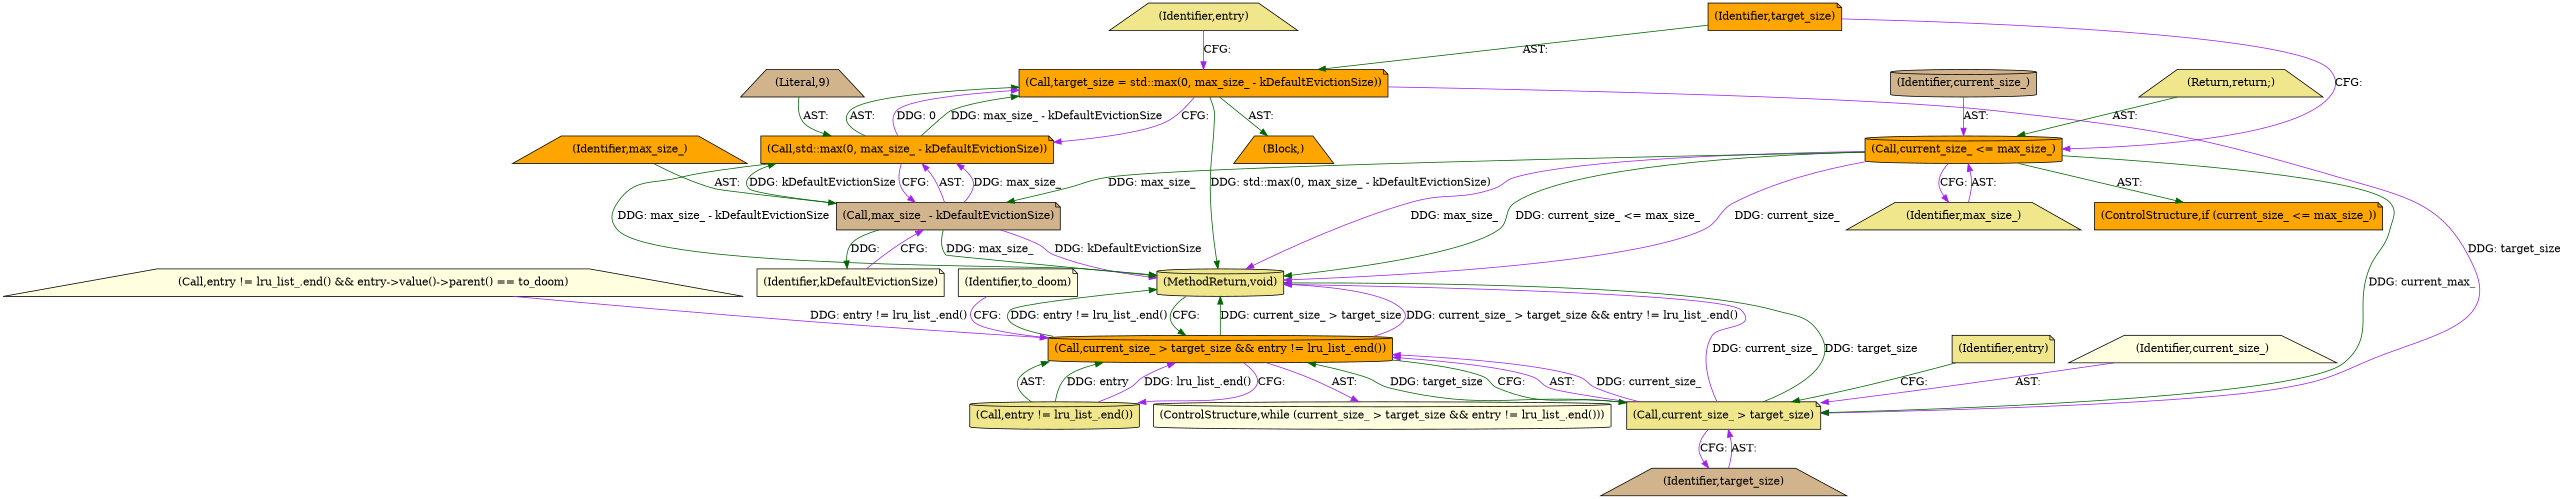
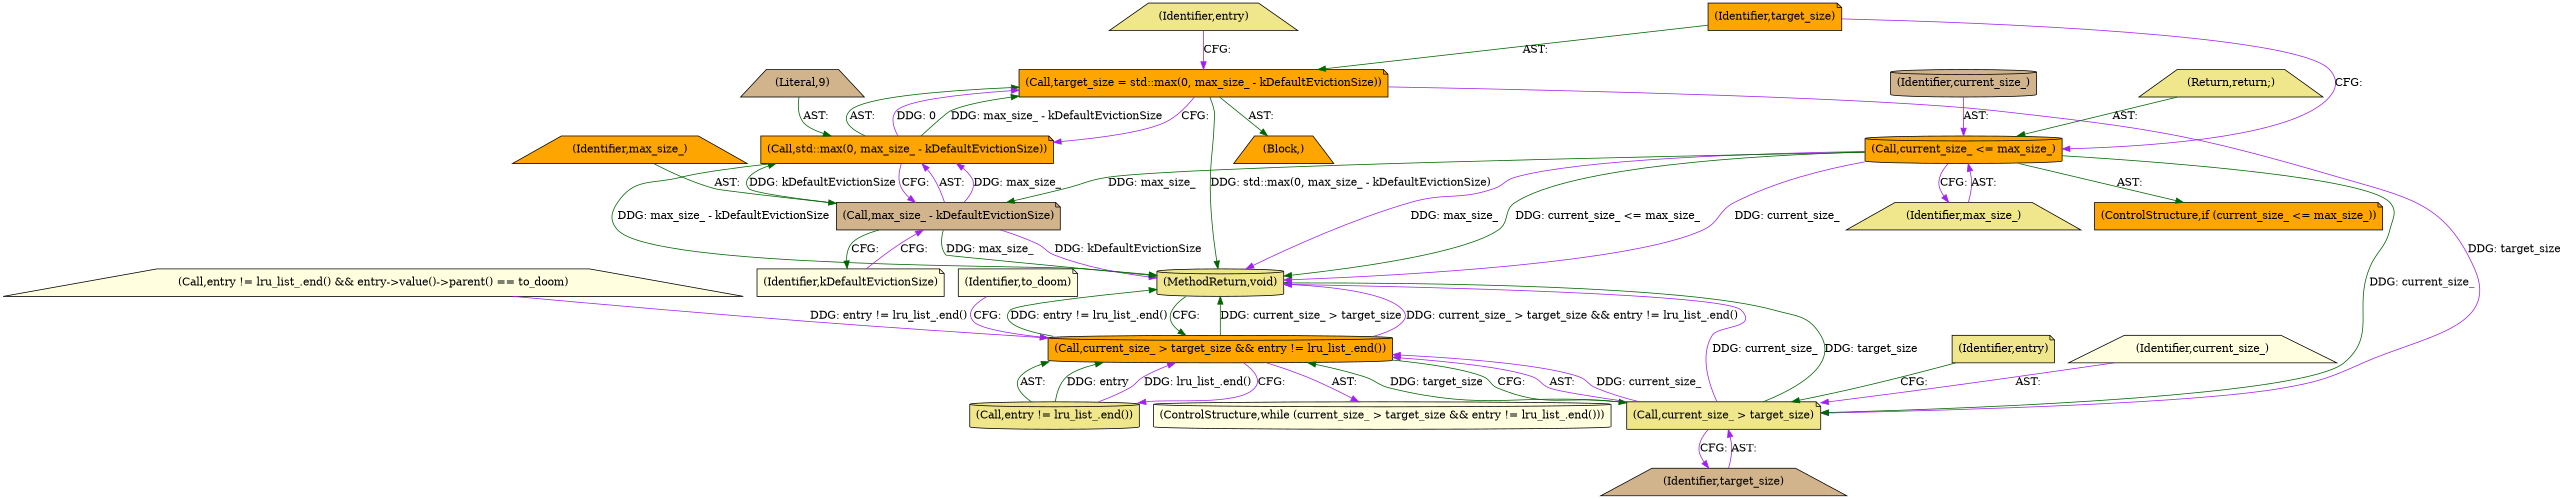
edge "(Call,max_size_ - kDefaultEvictionSize)" -> "(Identifier,kDefaultEvictionSize)": label "DDG: " -> "CFG: "
edge "(Call,current_size_ <= max_size_)" -> "(Call,current_size_ > target_size)": label "DDG: current_max_" -> "DDG: current_size_"
